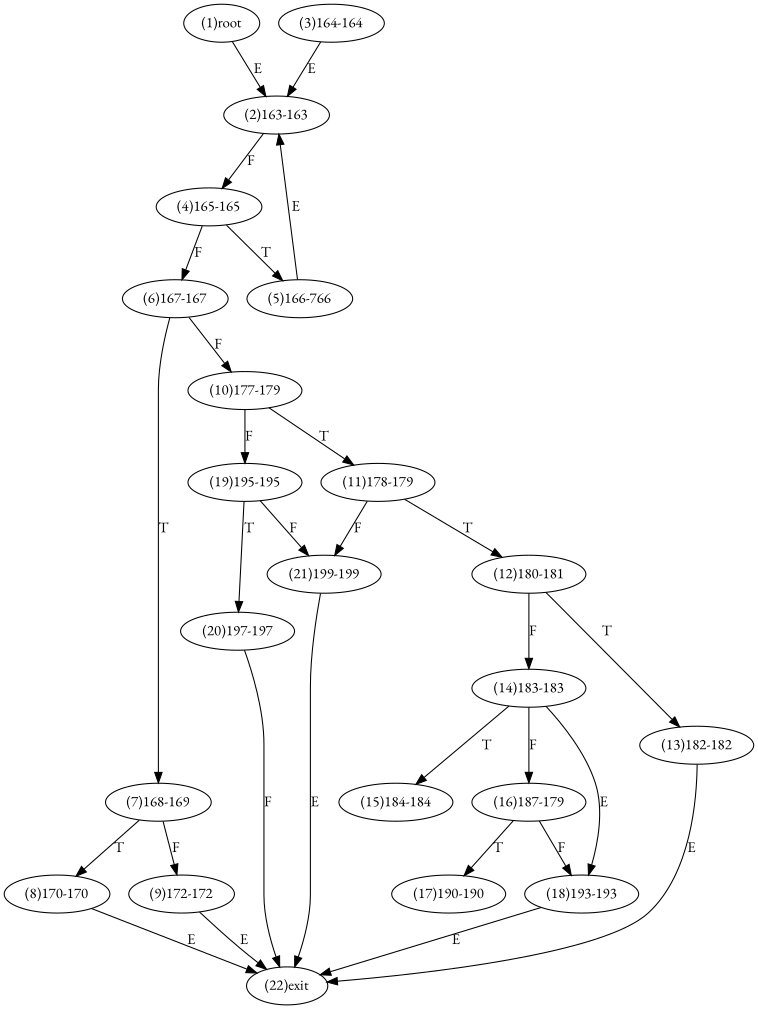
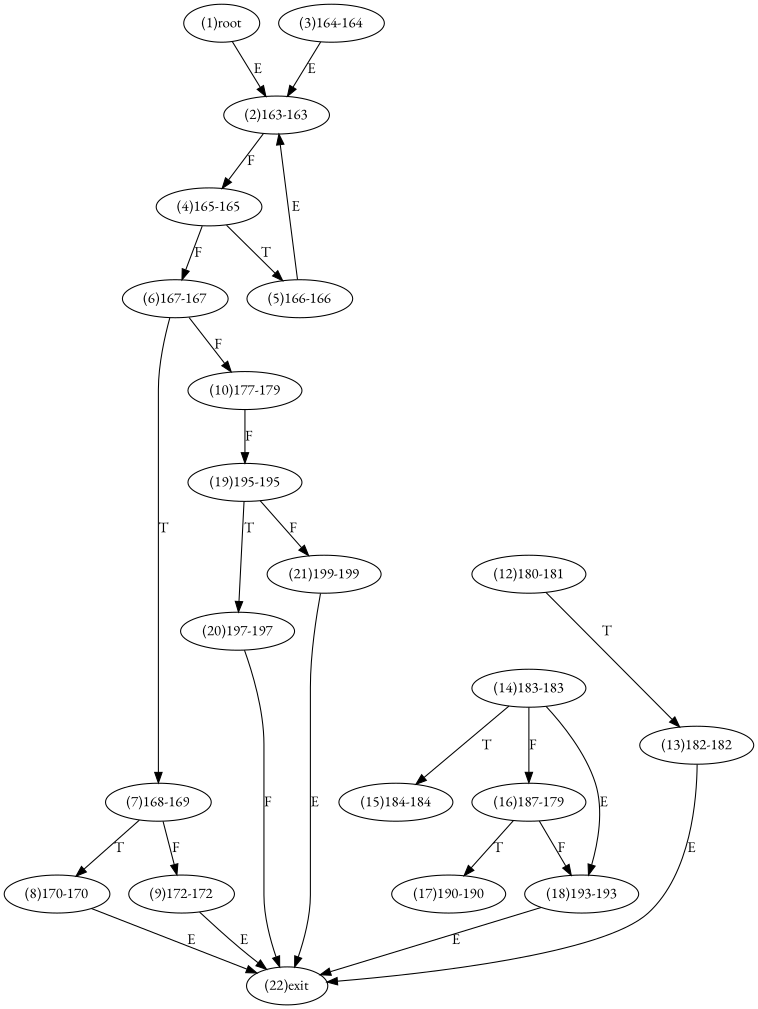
node "(5)166-766": label "(5)166-766" -> "(5)166-166"
node "(11)178-179": removed
edge "(12)180-181" -> "(14)183-183": removed, label "F"
